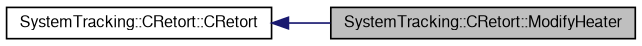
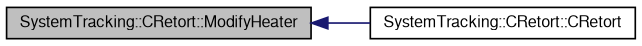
edge "SystemTracking::CRetort::ModifyHeater" -> "SystemTracking::CRetort::CRetort": reversed
